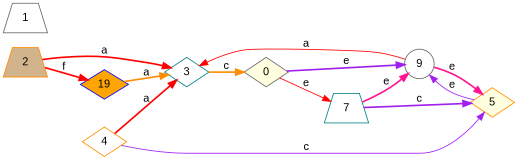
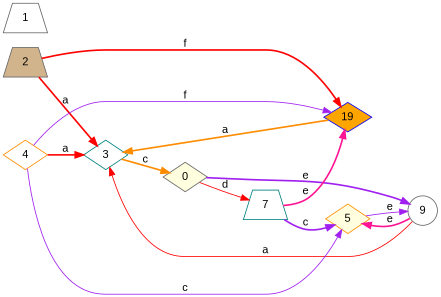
node "2": color darkorange -> gray40
edge "0" -> "7": label "e" -> "d"
edge "7" -> "9": now "7" -> "19"
edge "4" -> "19": added, label "f"
